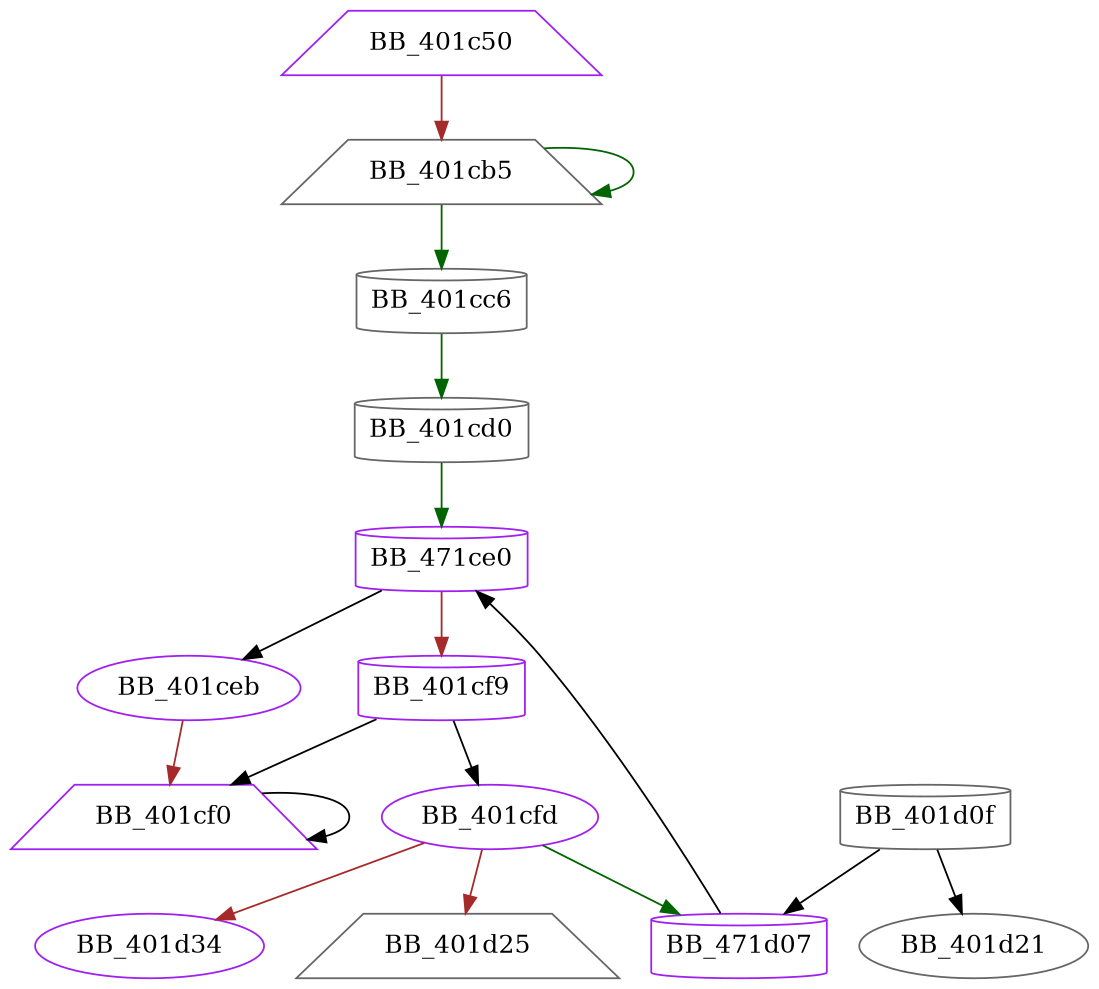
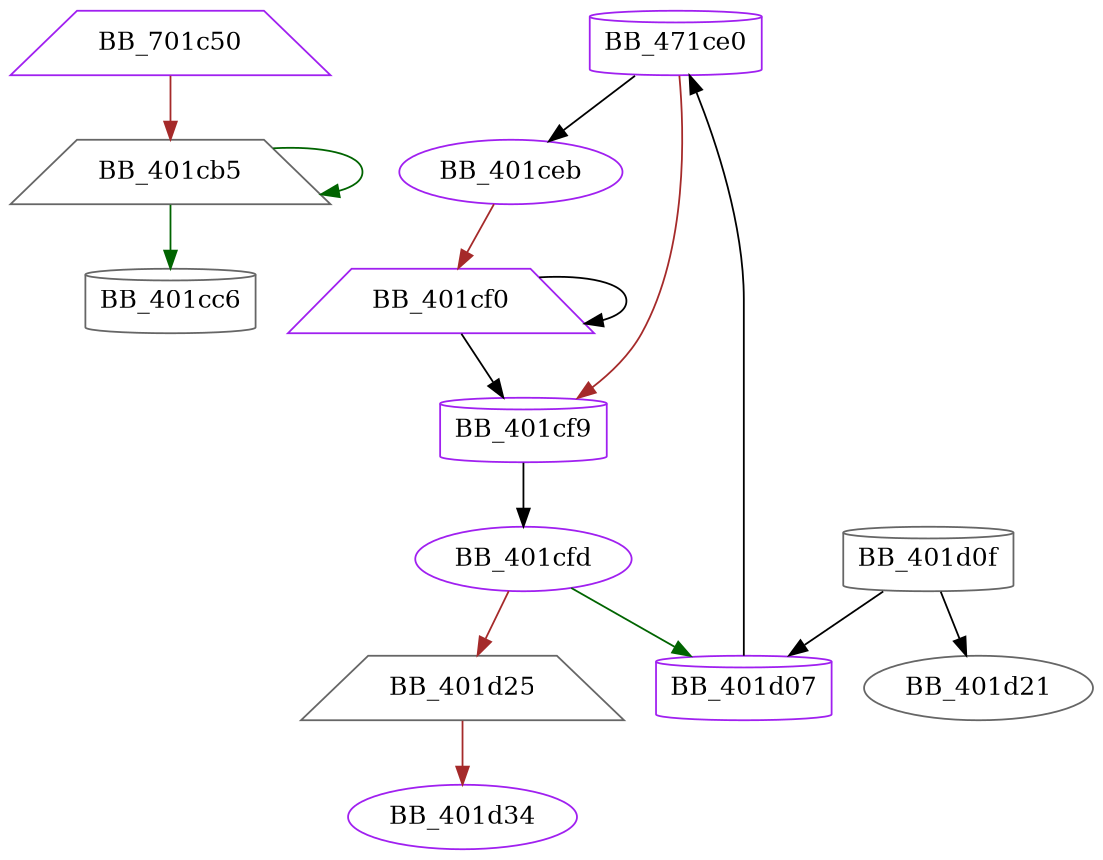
node "BB_401c50": label "BB_401c50" -> "BB_701c50"
node "BB_401cd0": removed
edge "BB_401cf9" -> "BB_401cf0": reversed
edge "BB_401cfd" -> "BB_401d34": now "BB_401d25" -> "BB_401d34"
node "BB_471d07": label "BB_471d07" -> "BB_401d07"
